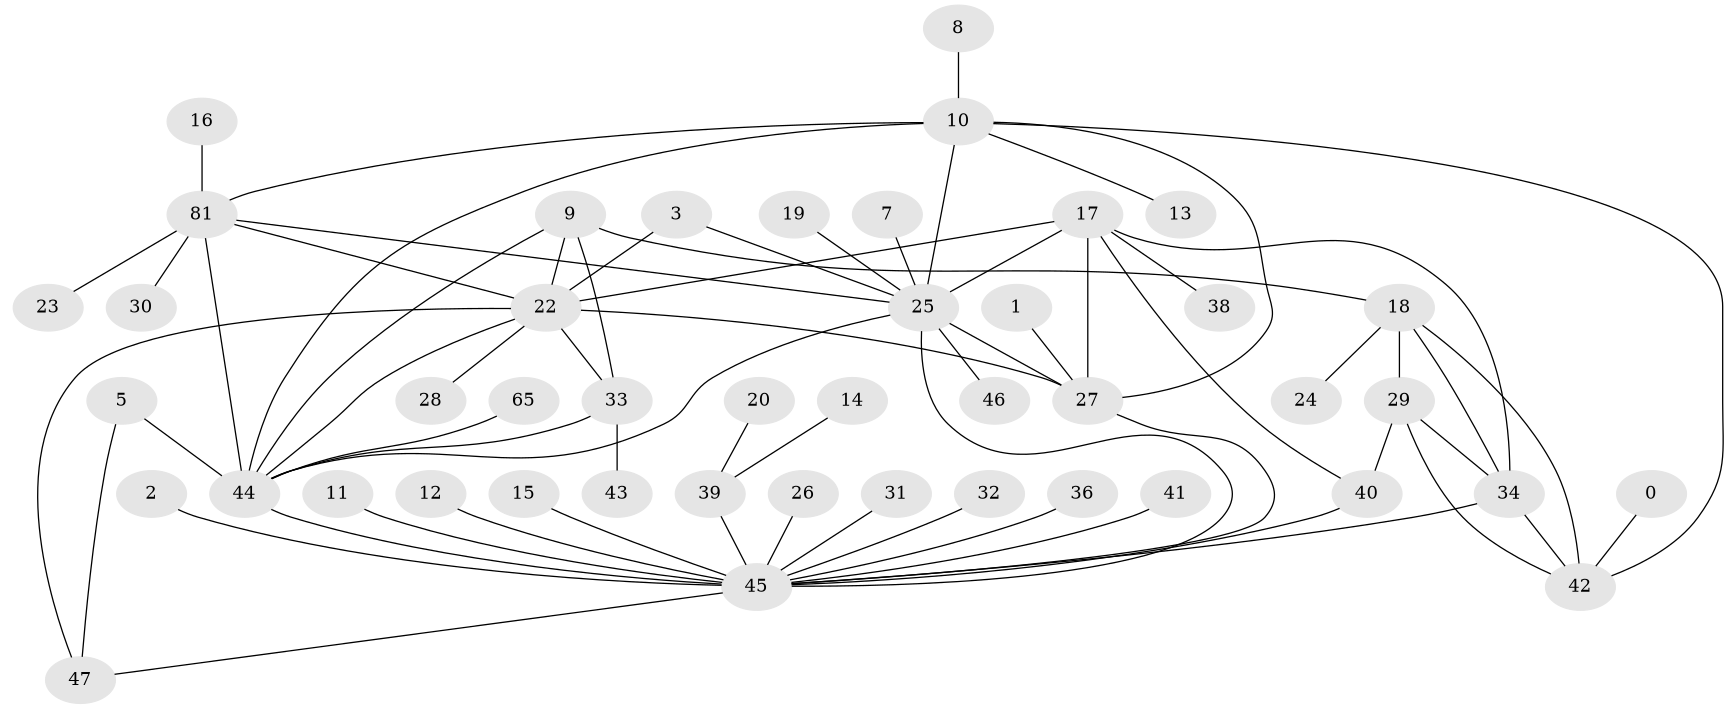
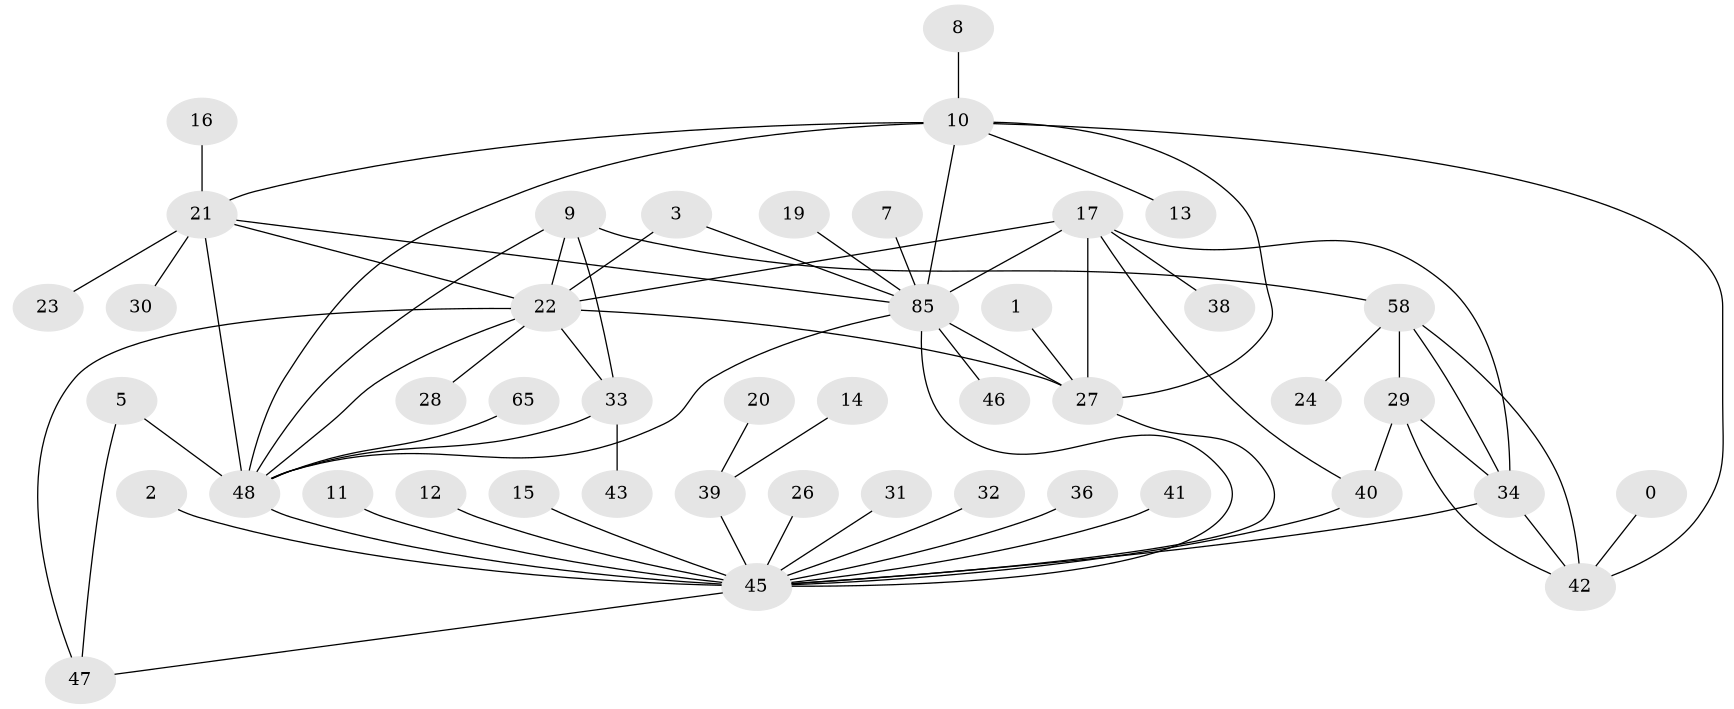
node "81": label "81" -> "21"
node "25": label "25" -> "85"
node "18": label "18" -> "58"
node "44": label "44" -> "48"
